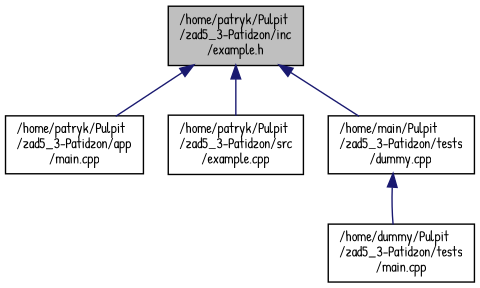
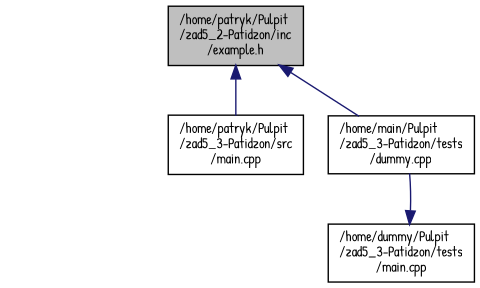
node "/home/patryk/Pulpit /zad5_3-Patidzon/inc /example.h": label "/home/patryk/Pulpit /zad5_3-Patidzon/inc /example.h" -> "/home/patryk/Pulpit /zad5_2-Patidzon/inc /example.h"
node "/home/patryk/Pulpit /zad5_3-Patidzon/app /main.cpp": removed
node "/home/patryk/Pulpit /zad5_3-Patidzon/src /example.cpp": label "/home/patryk/Pulpit /zad5_3-Patidzon/src /example.cpp" -> "/home/patryk/Pulpit /zad5_3-Patidzon/src /main.cpp"
edge "/home/dummy/Pulpit /zad5_3-Patidzon/tests /main.cpp" -> "/home/main/Pulpit /zad5_3-Patidzon/tests /dummy.cpp": reversed
